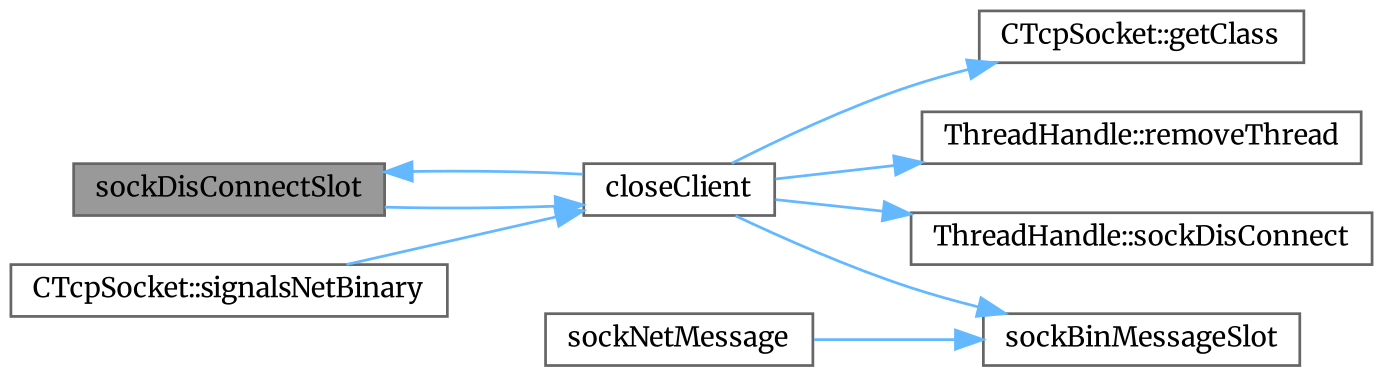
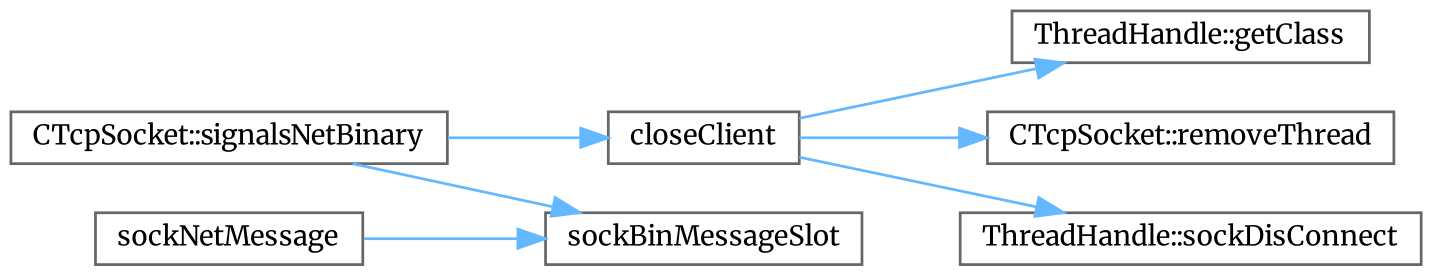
node "CTcpSocket::getClass": label "CTcpSocket::getClass" -> "ThreadHandle::getClass"
node "ThreadHandle::removeThread": label "ThreadHandle::removeThread" -> "CTcpSocket::removeThread"
node "sockDisConnectSlot": removed
edge "closeClient" -> "sockBinMessageSlot": now "CTcpSocket::signalsNetBinary" -> "sockBinMessageSlot"
